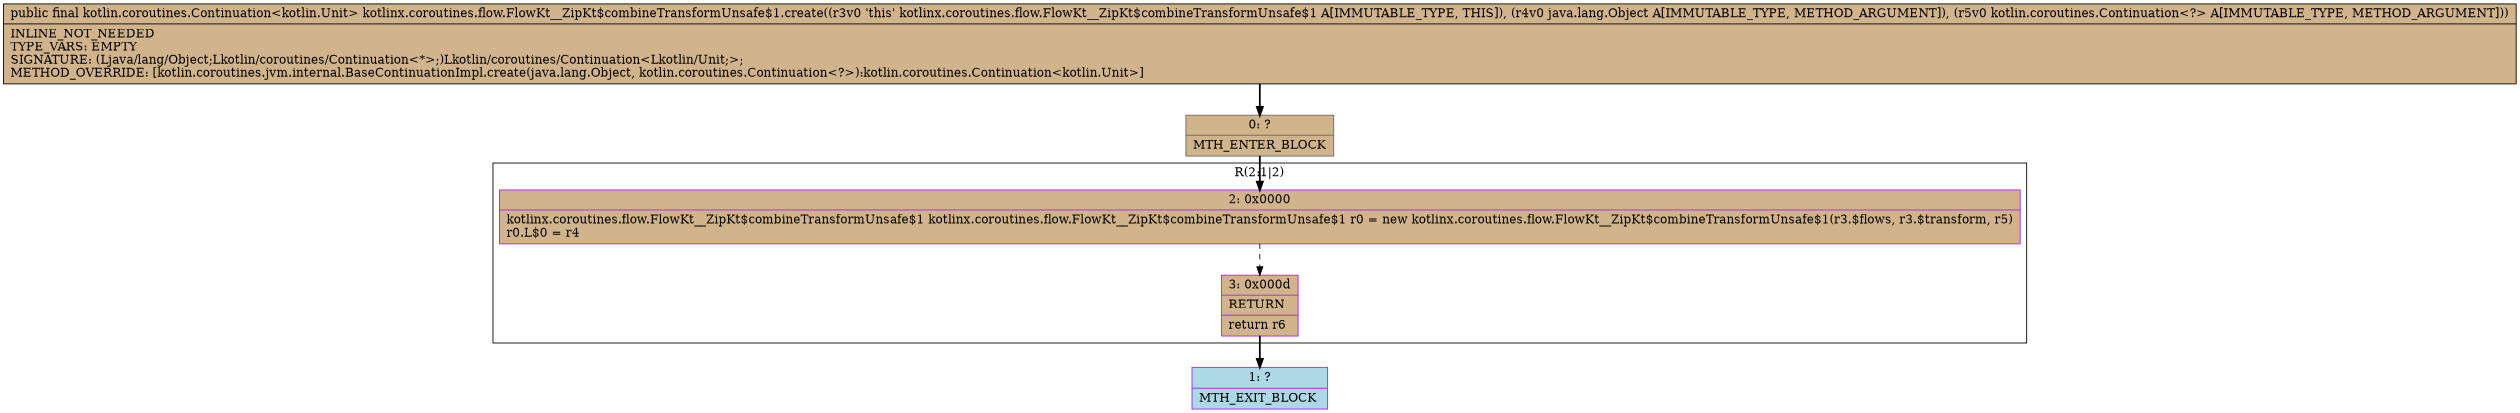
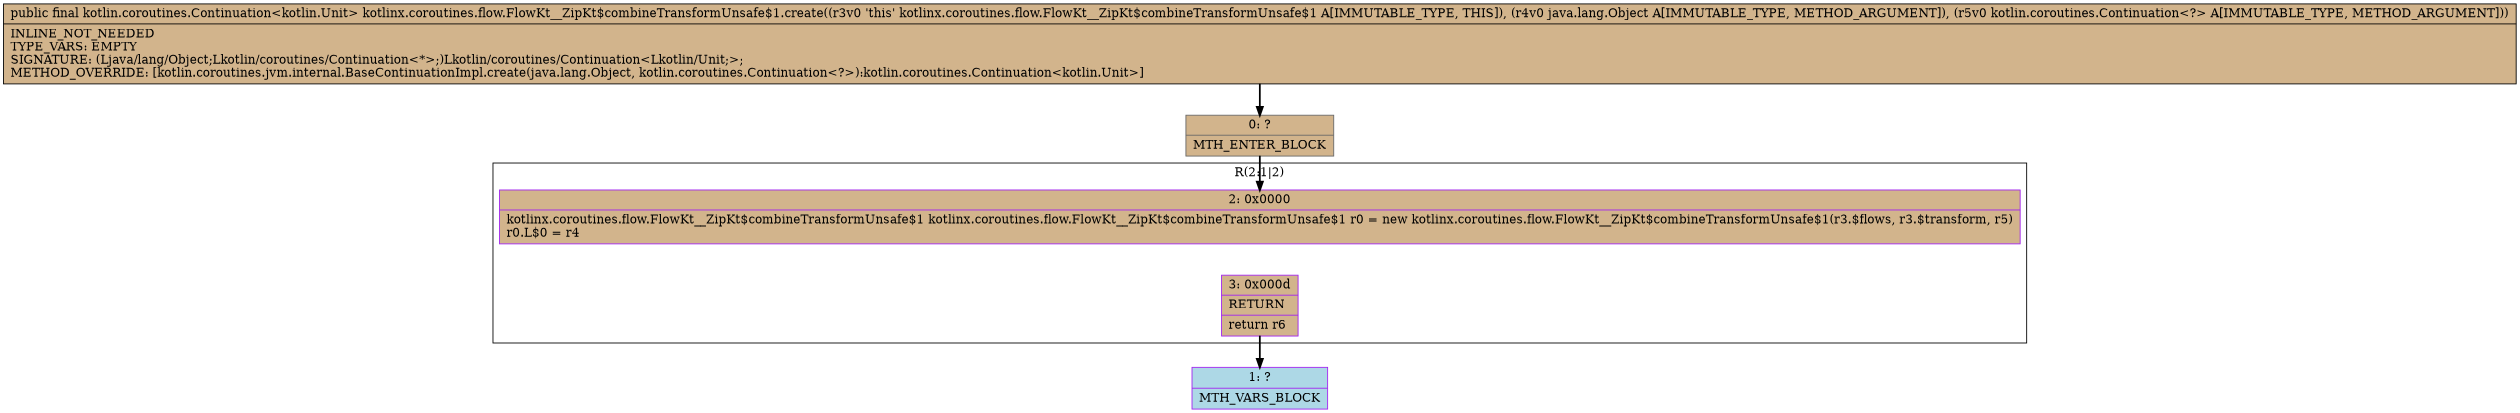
edge "2: 0x0000" -> "3: 0x000d": removed
node "1: ?": text "MTH_EXIT_BLOCK" -> "MTH_VARS_BLOCK"
